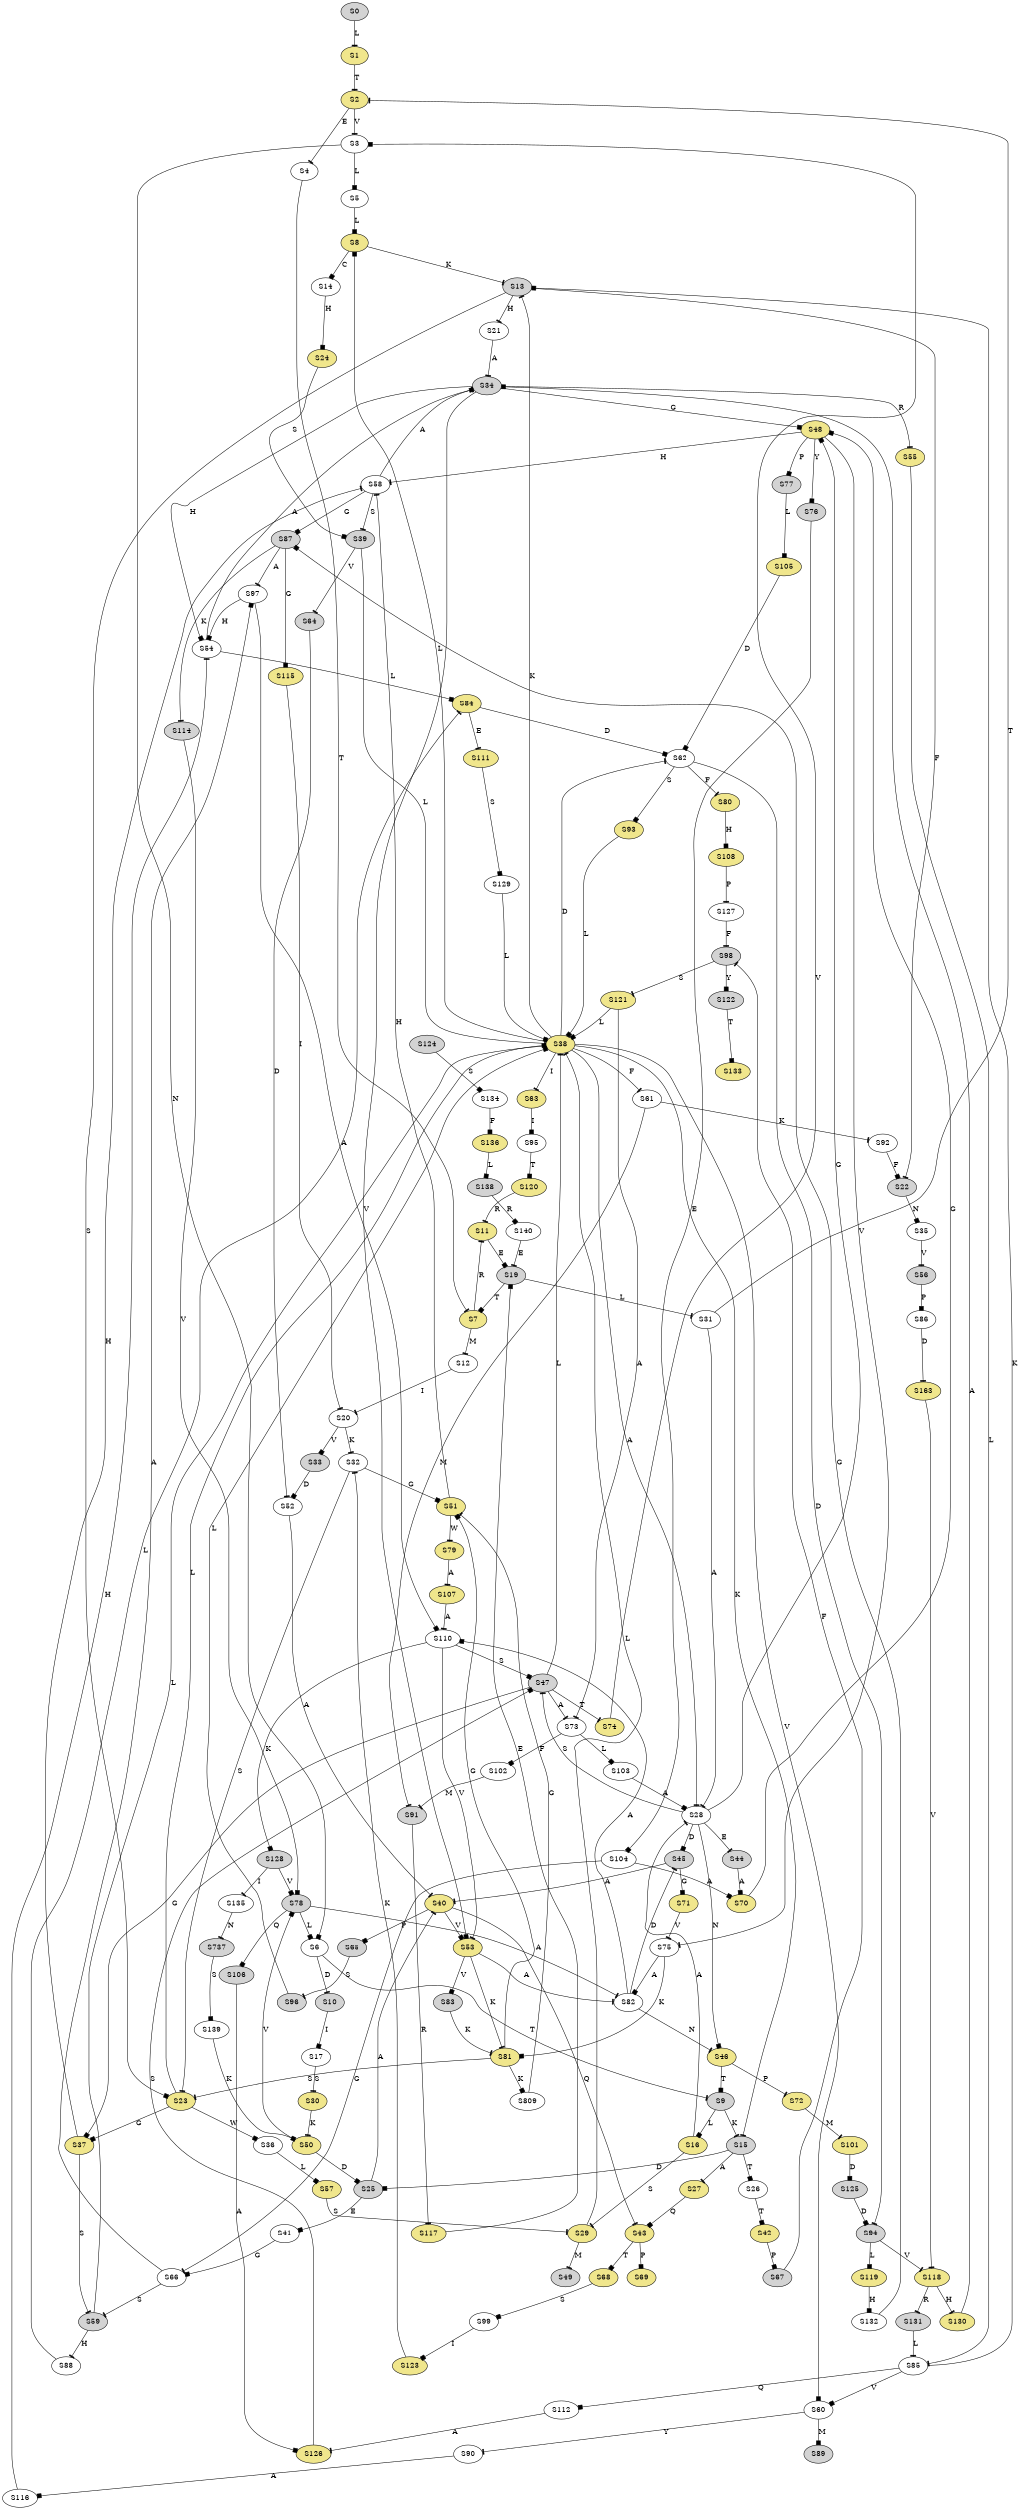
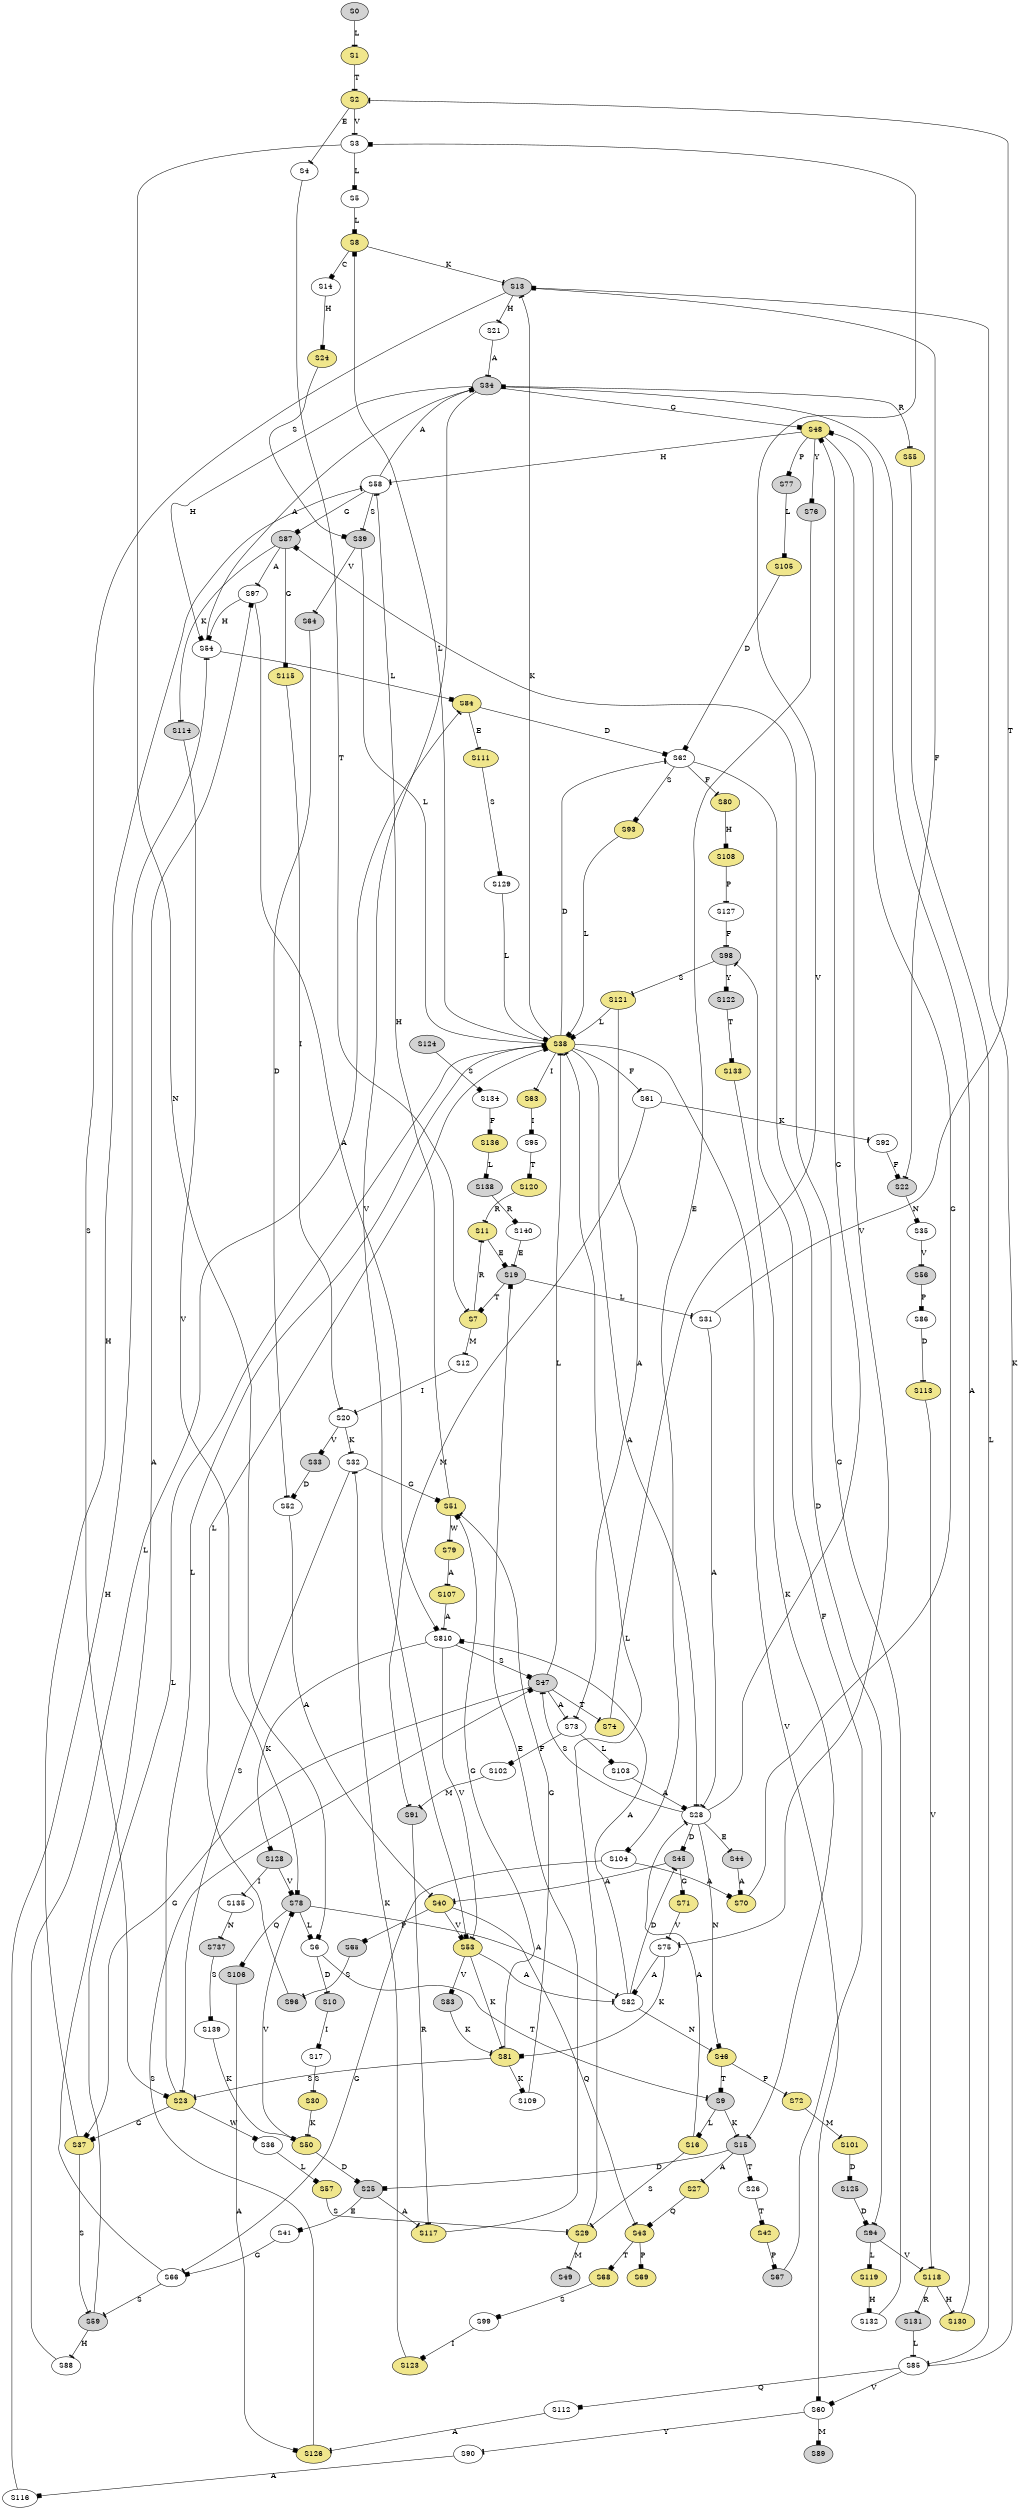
node "S163": label "S163" -> "S113"
edge "S38" -> "S15": now "S133" -> "S15"
node "S110": label "S110" -> "S810"
edge "S25" -> "S40": now "S25" -> "S117"
node "S809": label "S809" -> "S109"
